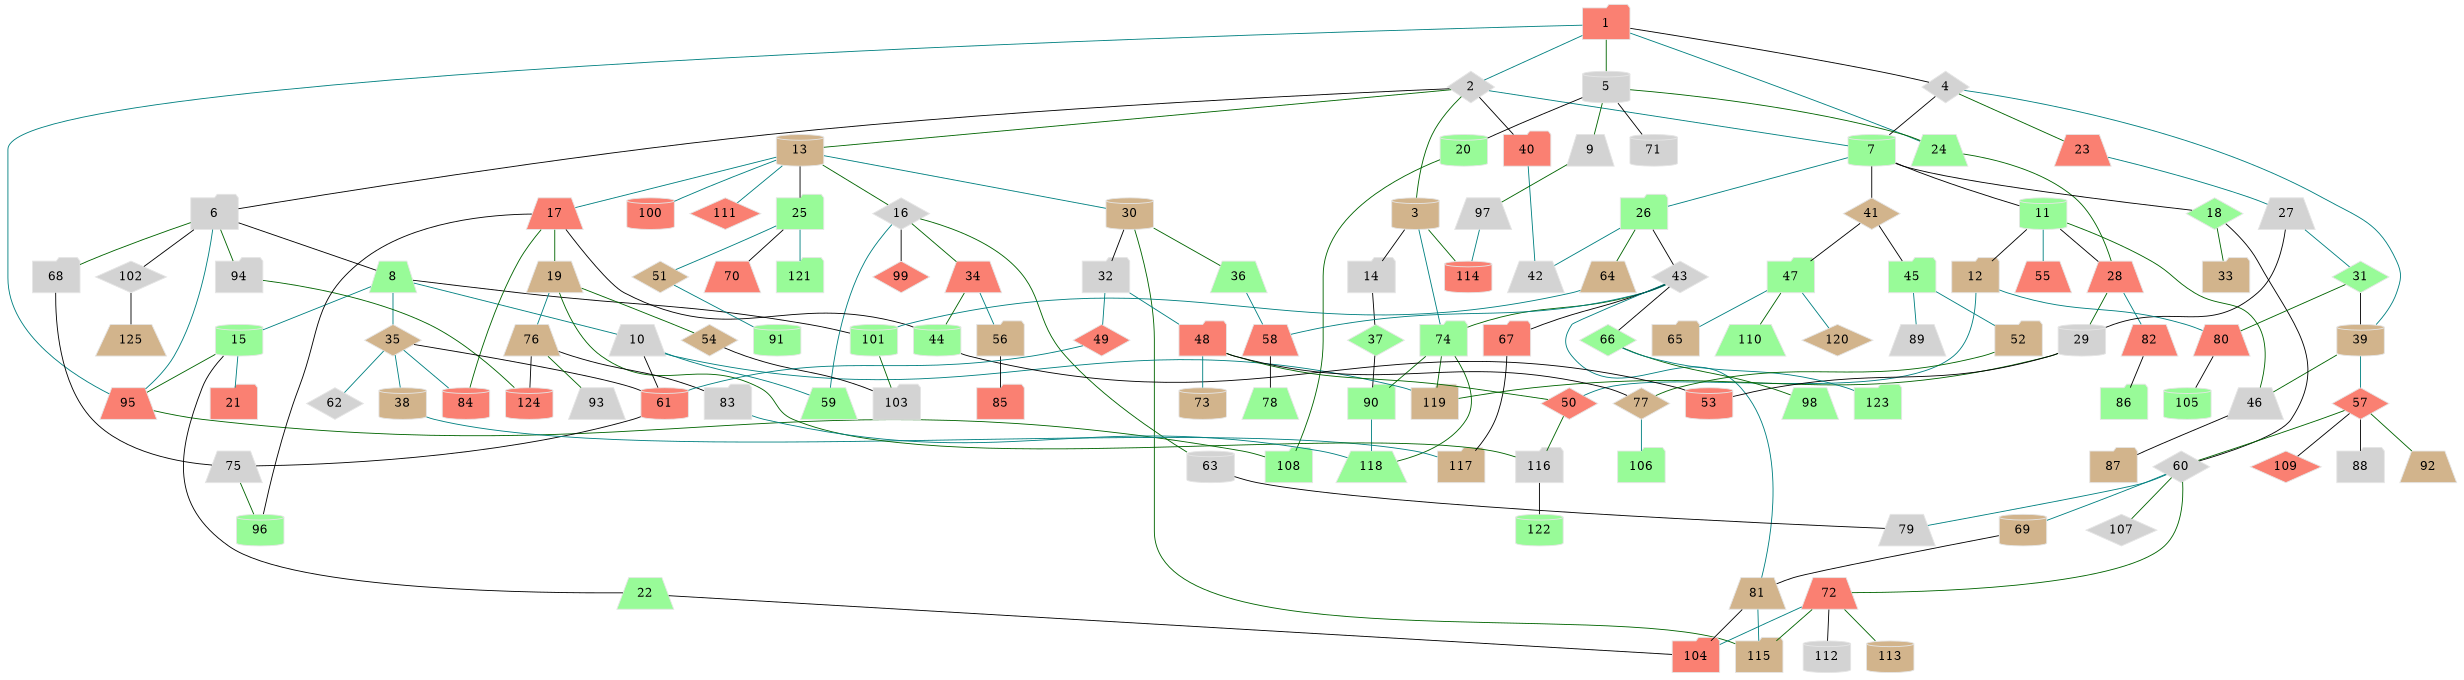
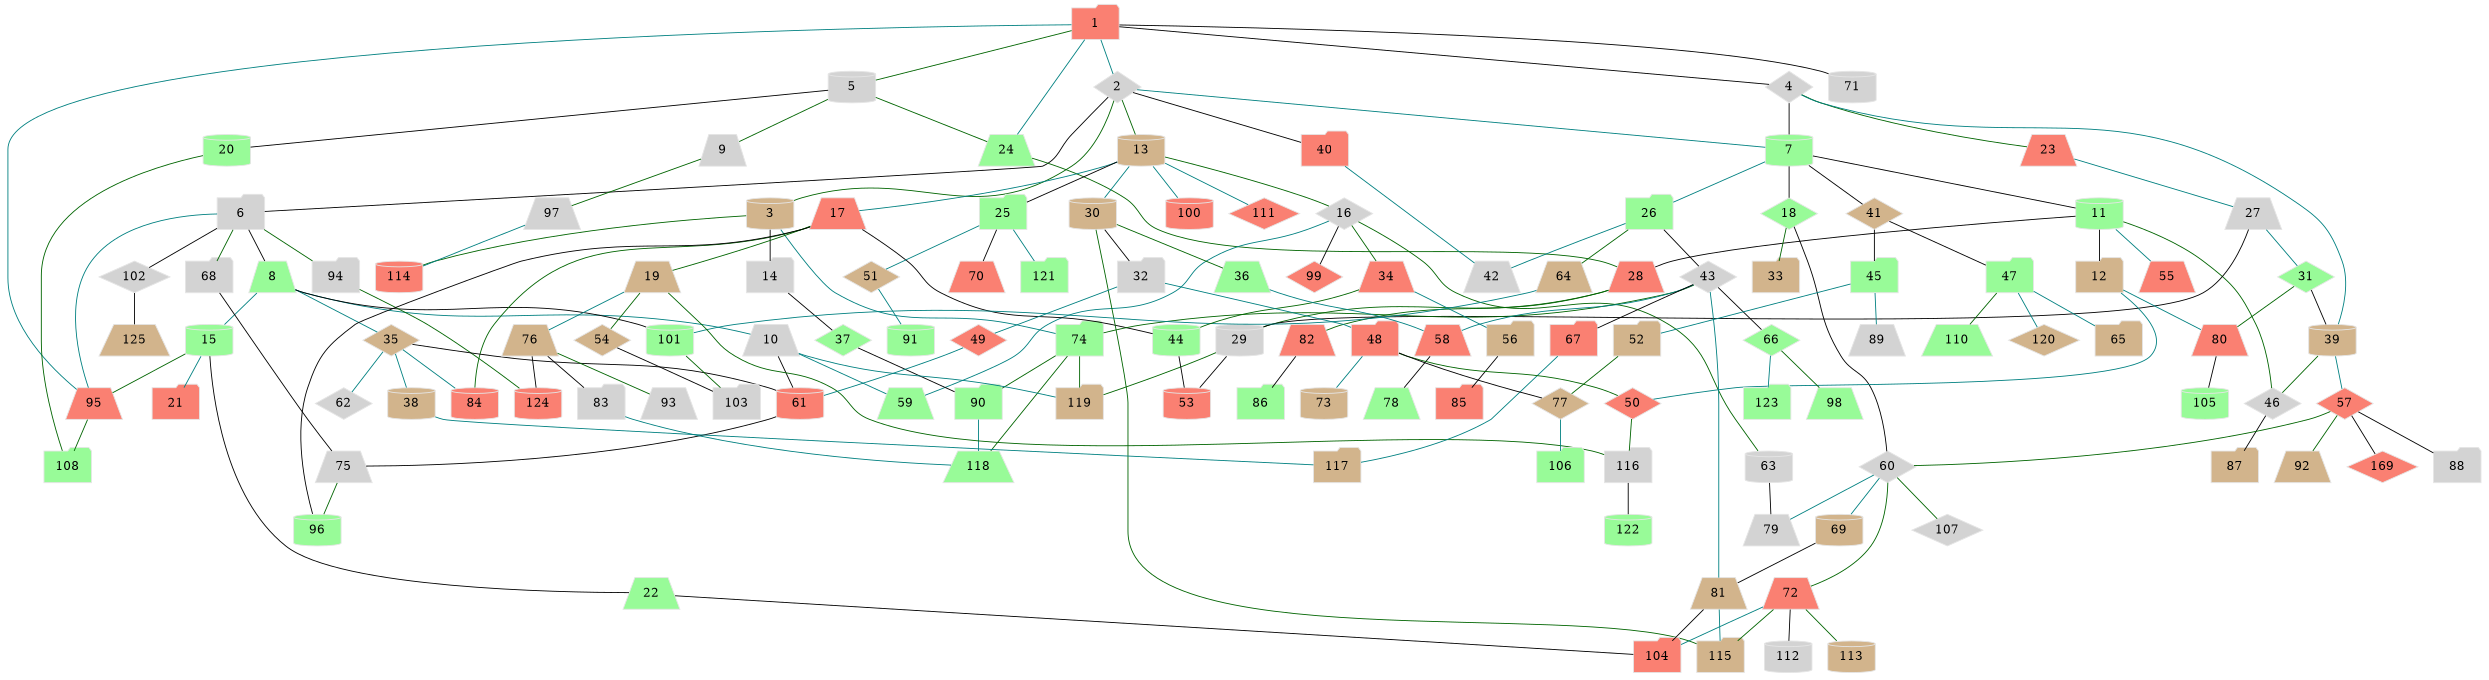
edge "5" -- "71": now "1" -- "71"
edge "28" -- "82": color teal -> darkgreen
node "46": shape trapezium -> diamond
edge "67" -- "117": color black -> teal
node "109": label "109" -> "169"
